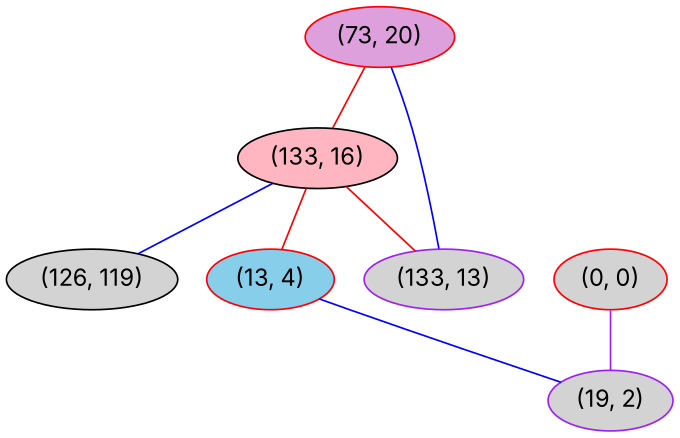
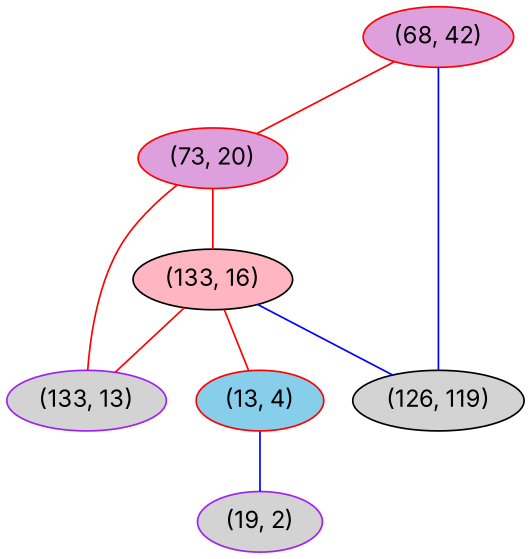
node "(68, 42)": added
edge "(73, 20)" -- "(133, 13)": color blue -> red
node "(0, 0)": removed
